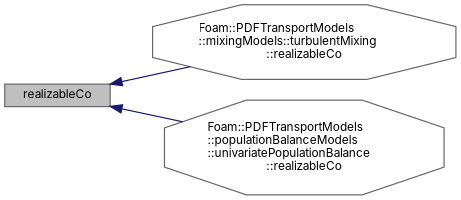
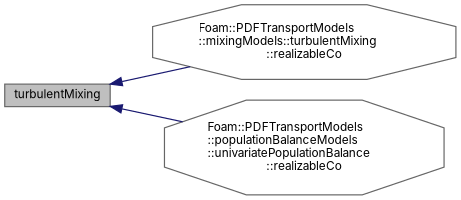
node "realizableCo": label "realizableCo" -> "turbulentMixing"
